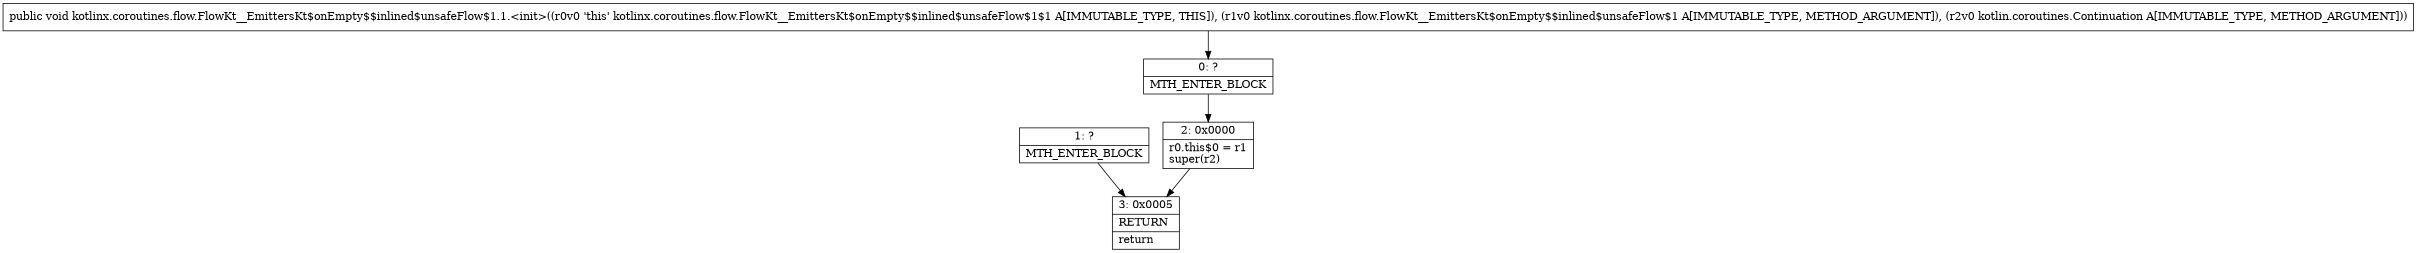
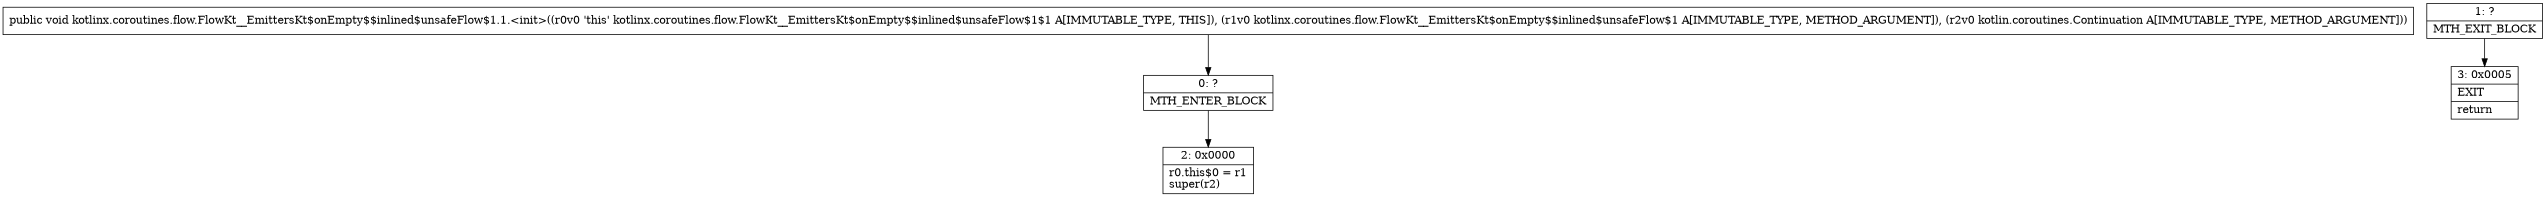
node "1: ?": text "MTH_ENTER_BLOCK" -> "MTH_EXIT_BLOCK"
edge "2: 0x0000" -> "3: 0x0005": removed
node "3: 0x0005": text "RETURN" -> "EXIT"
